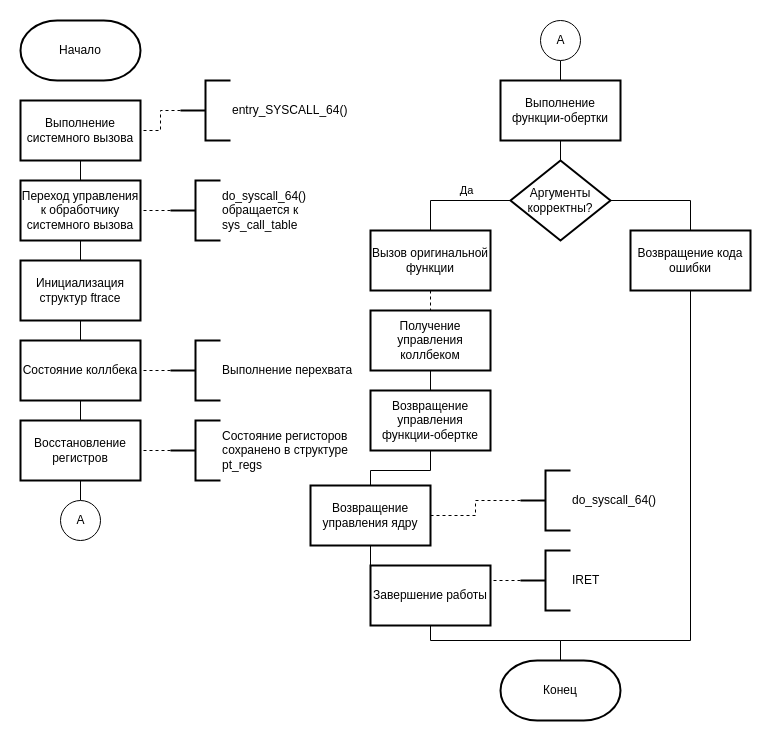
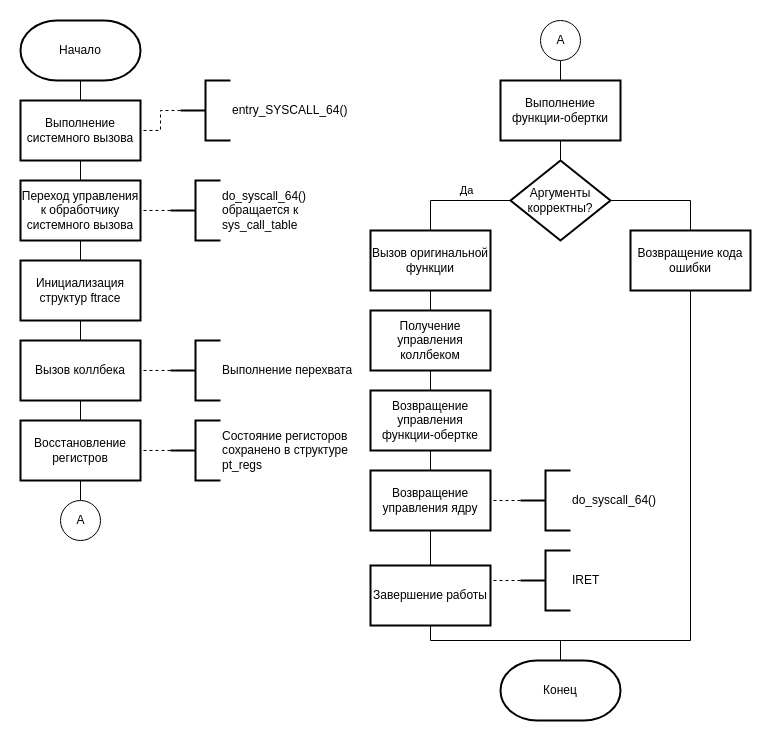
edge "Начало" -- "Выполнение системного вызова": added
edge "Вызов оригинальной функции" -- "Получение управления коллбеком": style dashed -> solid
node "Состояние коллбека": label "Состояние коллбека" -> "Вызов коллбека"
node "Возвращение управления ядру": moved (371, 516) -> (431, 501)
